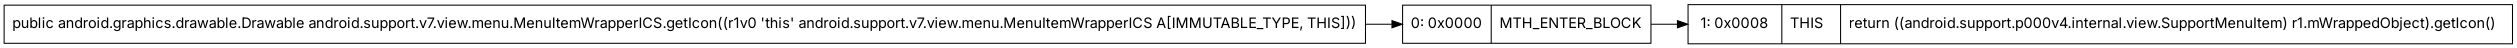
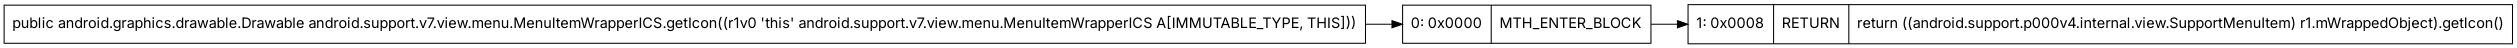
node "1: 0x0008": text "THIS" -> "RETURN"
